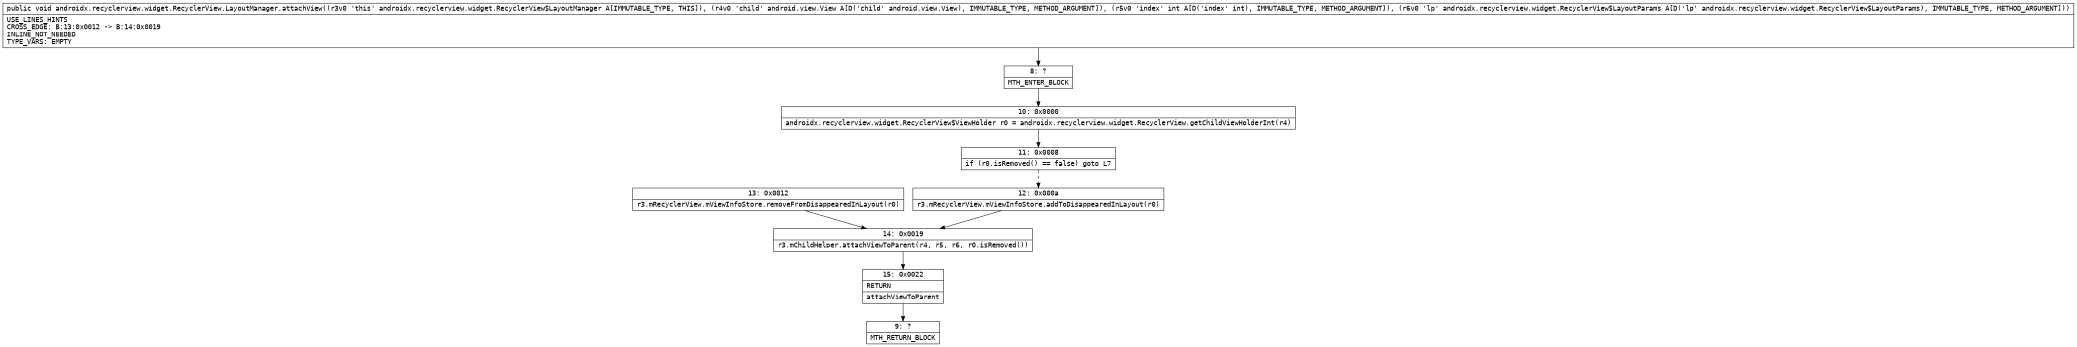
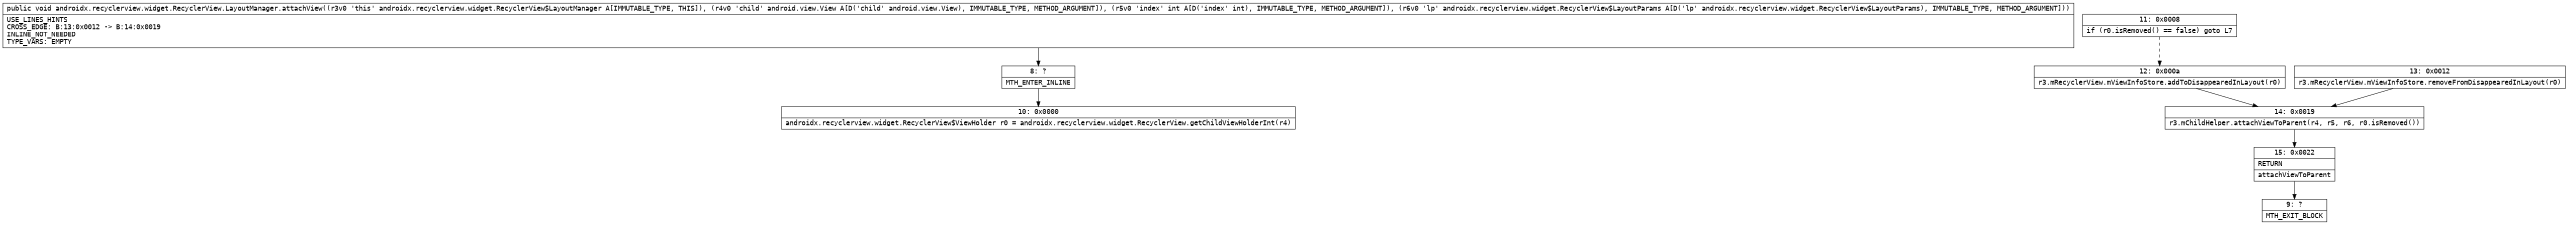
node "8: ?": text "MTH_ENTER_BLOCK" -> "MTH_ENTER_INLINE"
edge "10: 0x0000" -> "11: 0x0008": removed
node "9: ?": text "MTH_RETURN_BLOCK" -> "MTH_EXIT_BLOCK"
